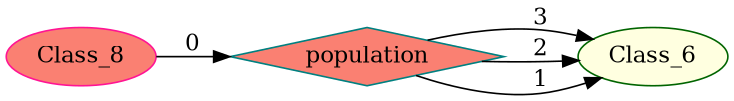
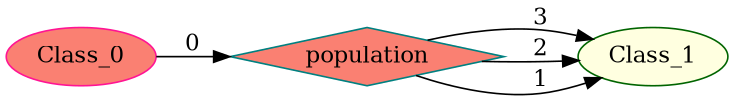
node "Class_8": label "Class_8" -> "Class_0"
node "Class_6": label "Class_6" -> "Class_1"
